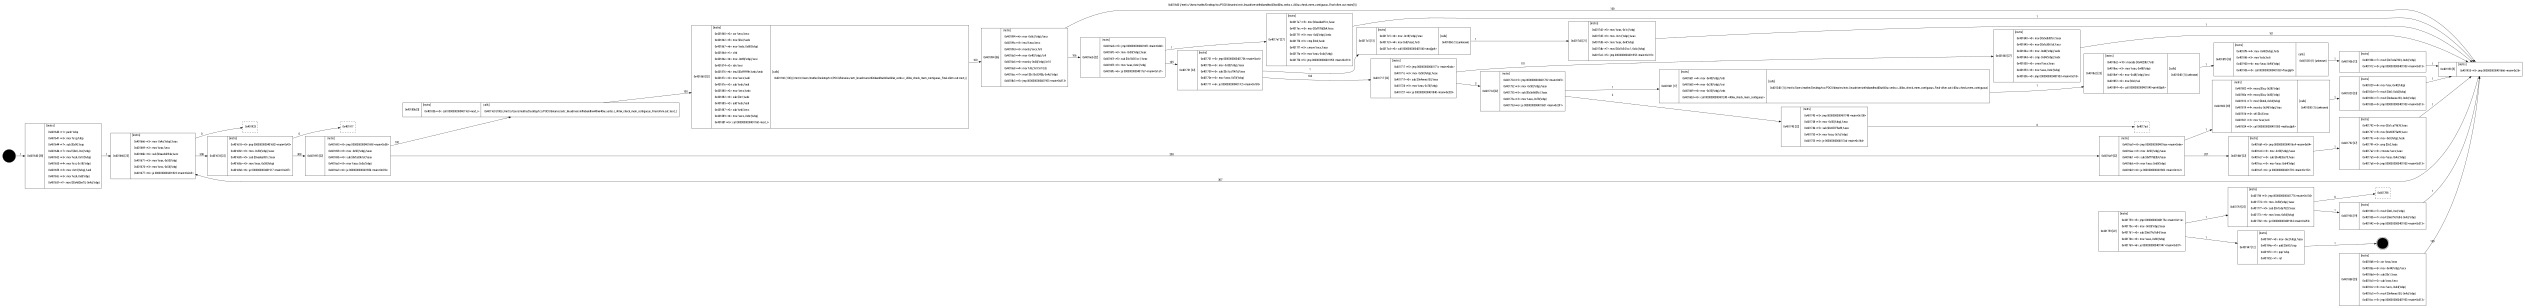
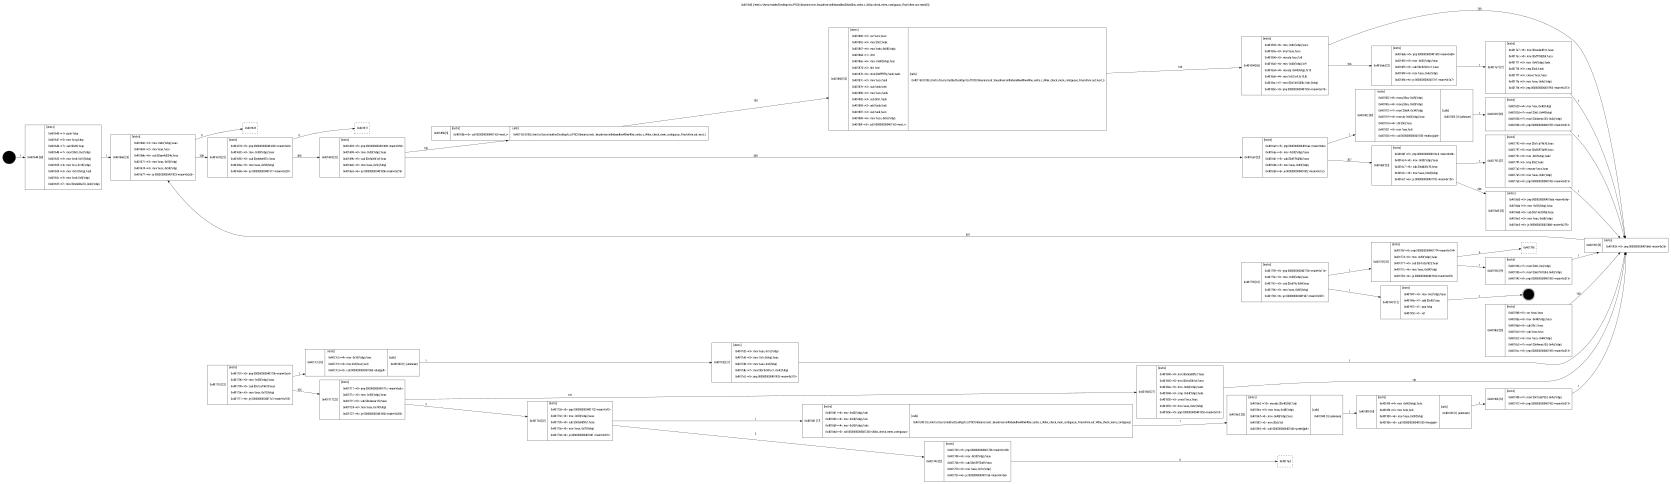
edge "0x4016eb [22]" -> "0x401701 [22]": removed, label "105"
node "0x4016d5 [22]": added
